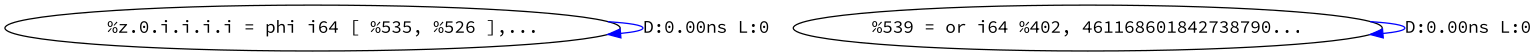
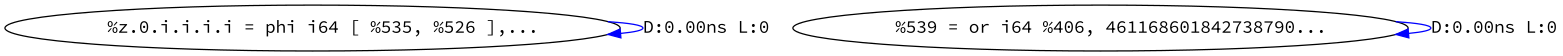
node "%539 = or i64 %402, 461168601842738790...": label "%539 = or i64 %402, 461168601842738790..." -> "%539 = or i64 %406, 461168601842738790..."
